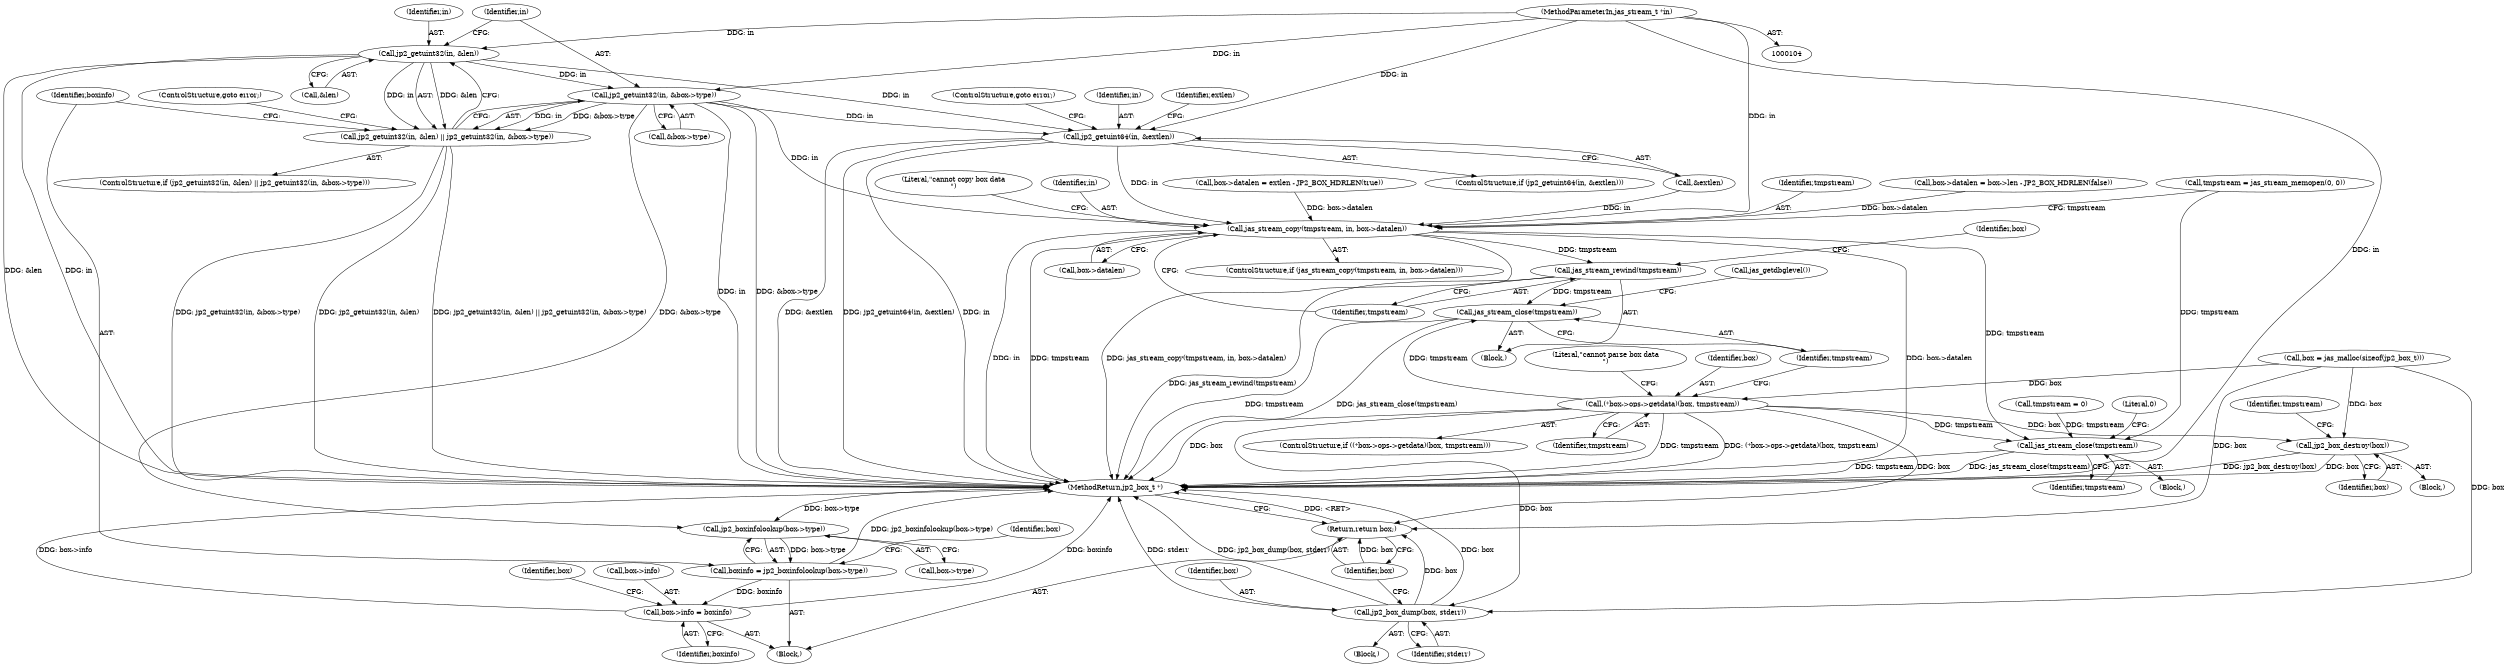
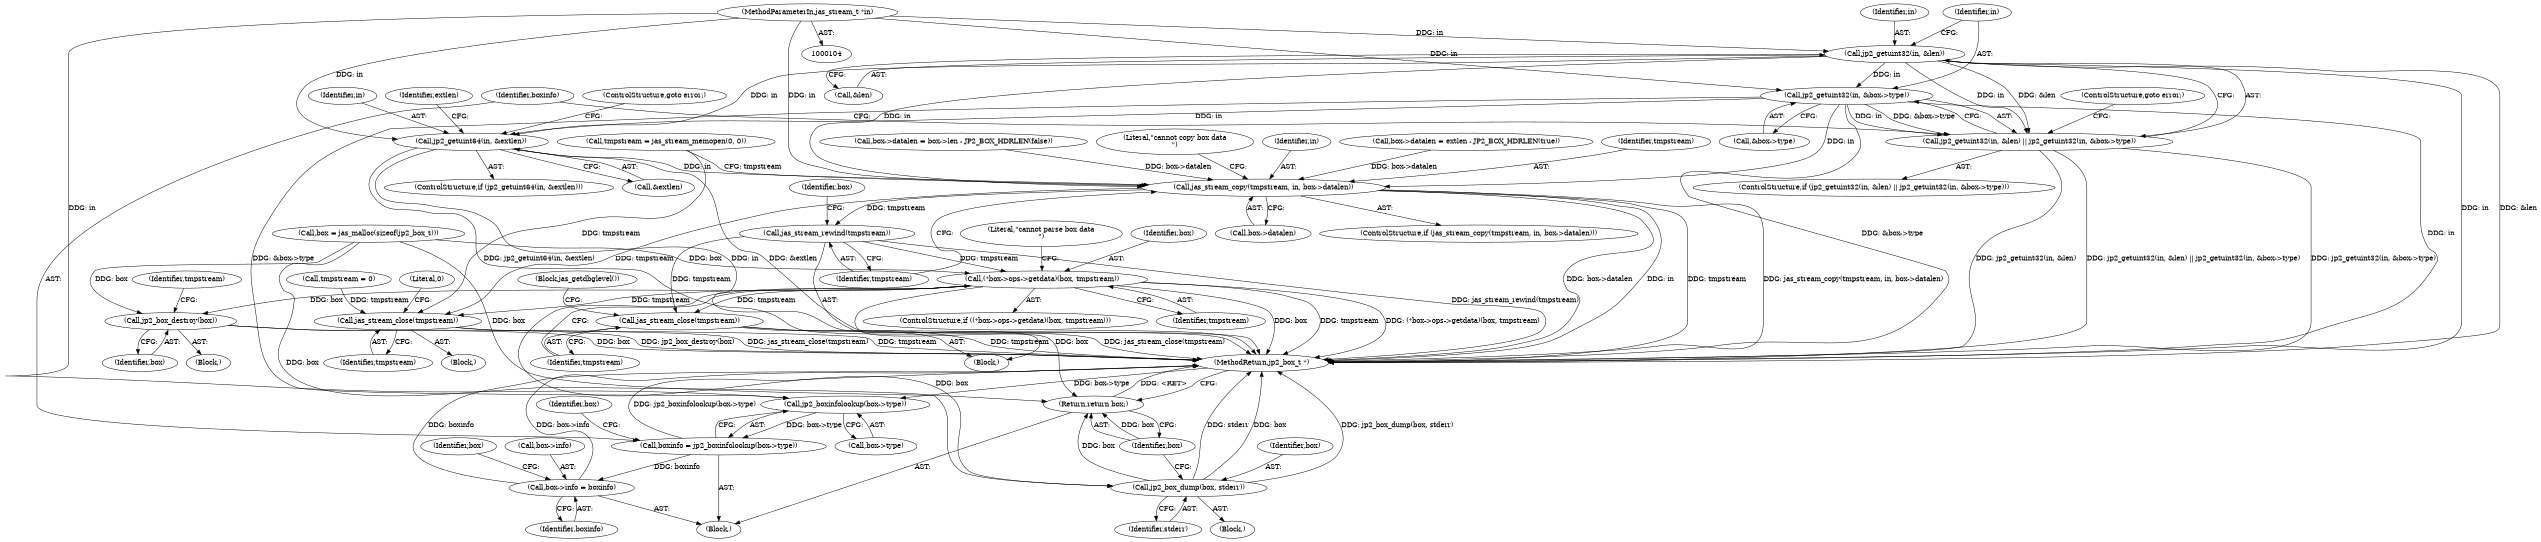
edge "(Call,&extlen)" -> "(Call,jas_stream_copy(tmpstream, in, box->datalen))": now "(Call,jp2_getuint32(in, &len))" -> "(Call,jas_stream_copy(tmpstream, in, box->datalen))"
edge "(Call,jas_stream_rewind(tmpstream))" -> "(Call,(*box->ops->getdata)(box, tmpstream))": added, label "DDG: tmpstream"
node "(Call,jas_getdbglevel())": label "(Call,jas_getdbglevel())" -> "(Block,jas_getdbglevel())"
edge "(MethodParameterIn,jas_stream_t *in)" -> "(MethodReturn,jp2_box_t *)": now "(MethodParameterIn,jas_stream_t *in)" -> "(Call,jp2_boxinfolookup(box->type))"
